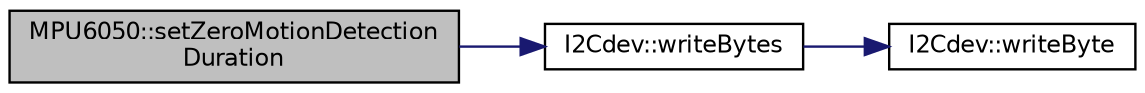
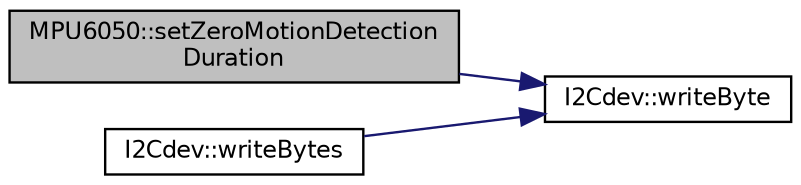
edge "MPU6050::setZeroMotionDetection Duration" -> "I2Cdev::writeBytes": now "MPU6050::setZeroMotionDetection Duration" -> "I2Cdev::writeByte"
